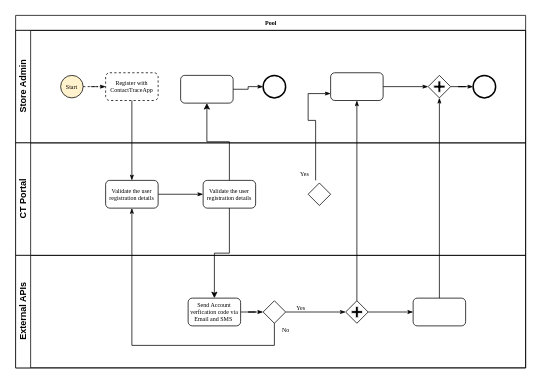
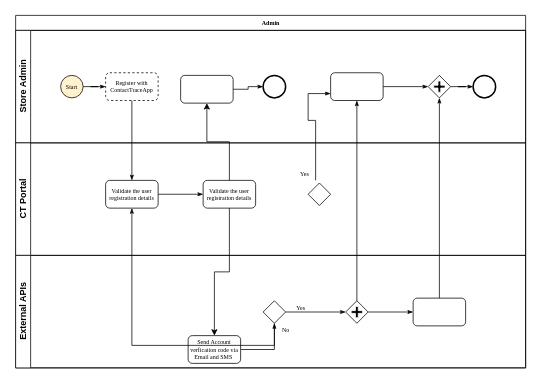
node "Pool": label "Pool" -> "Admin"
edge "Start" -> "Register with ContactTraceApp": style dashed -> solid
node "Send Account verfication code via Email and SMS": moved (214, 312) -> (214, 350)
